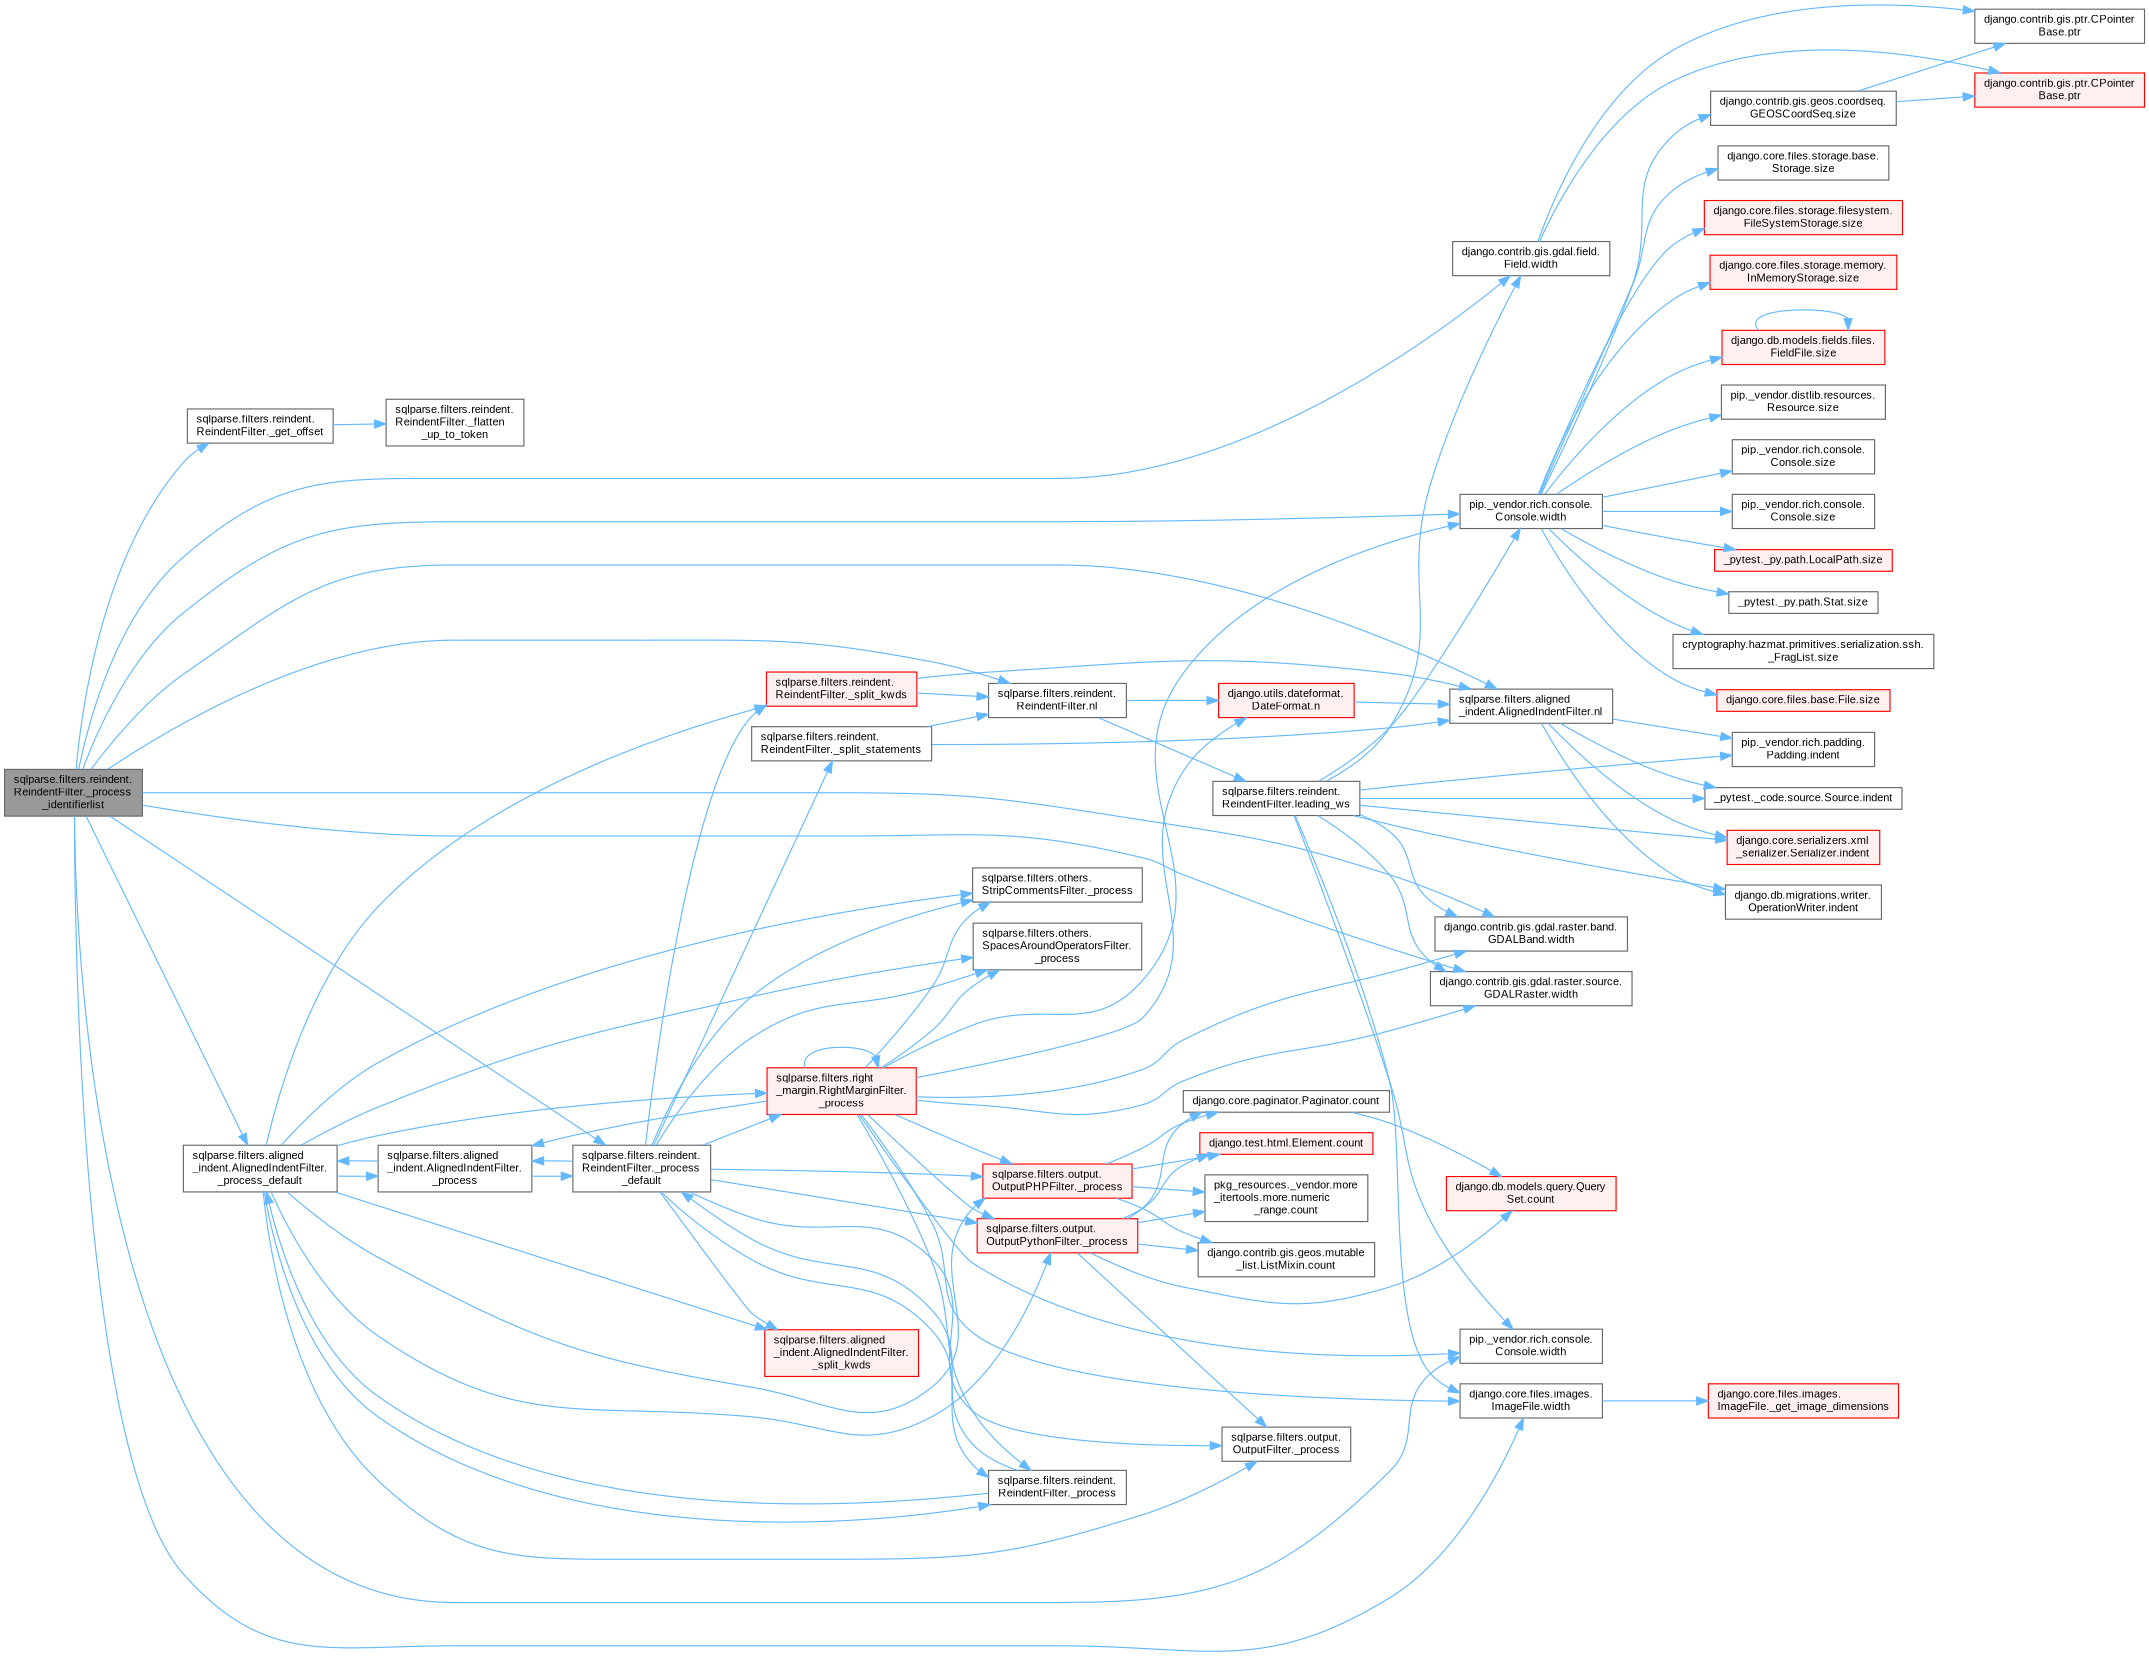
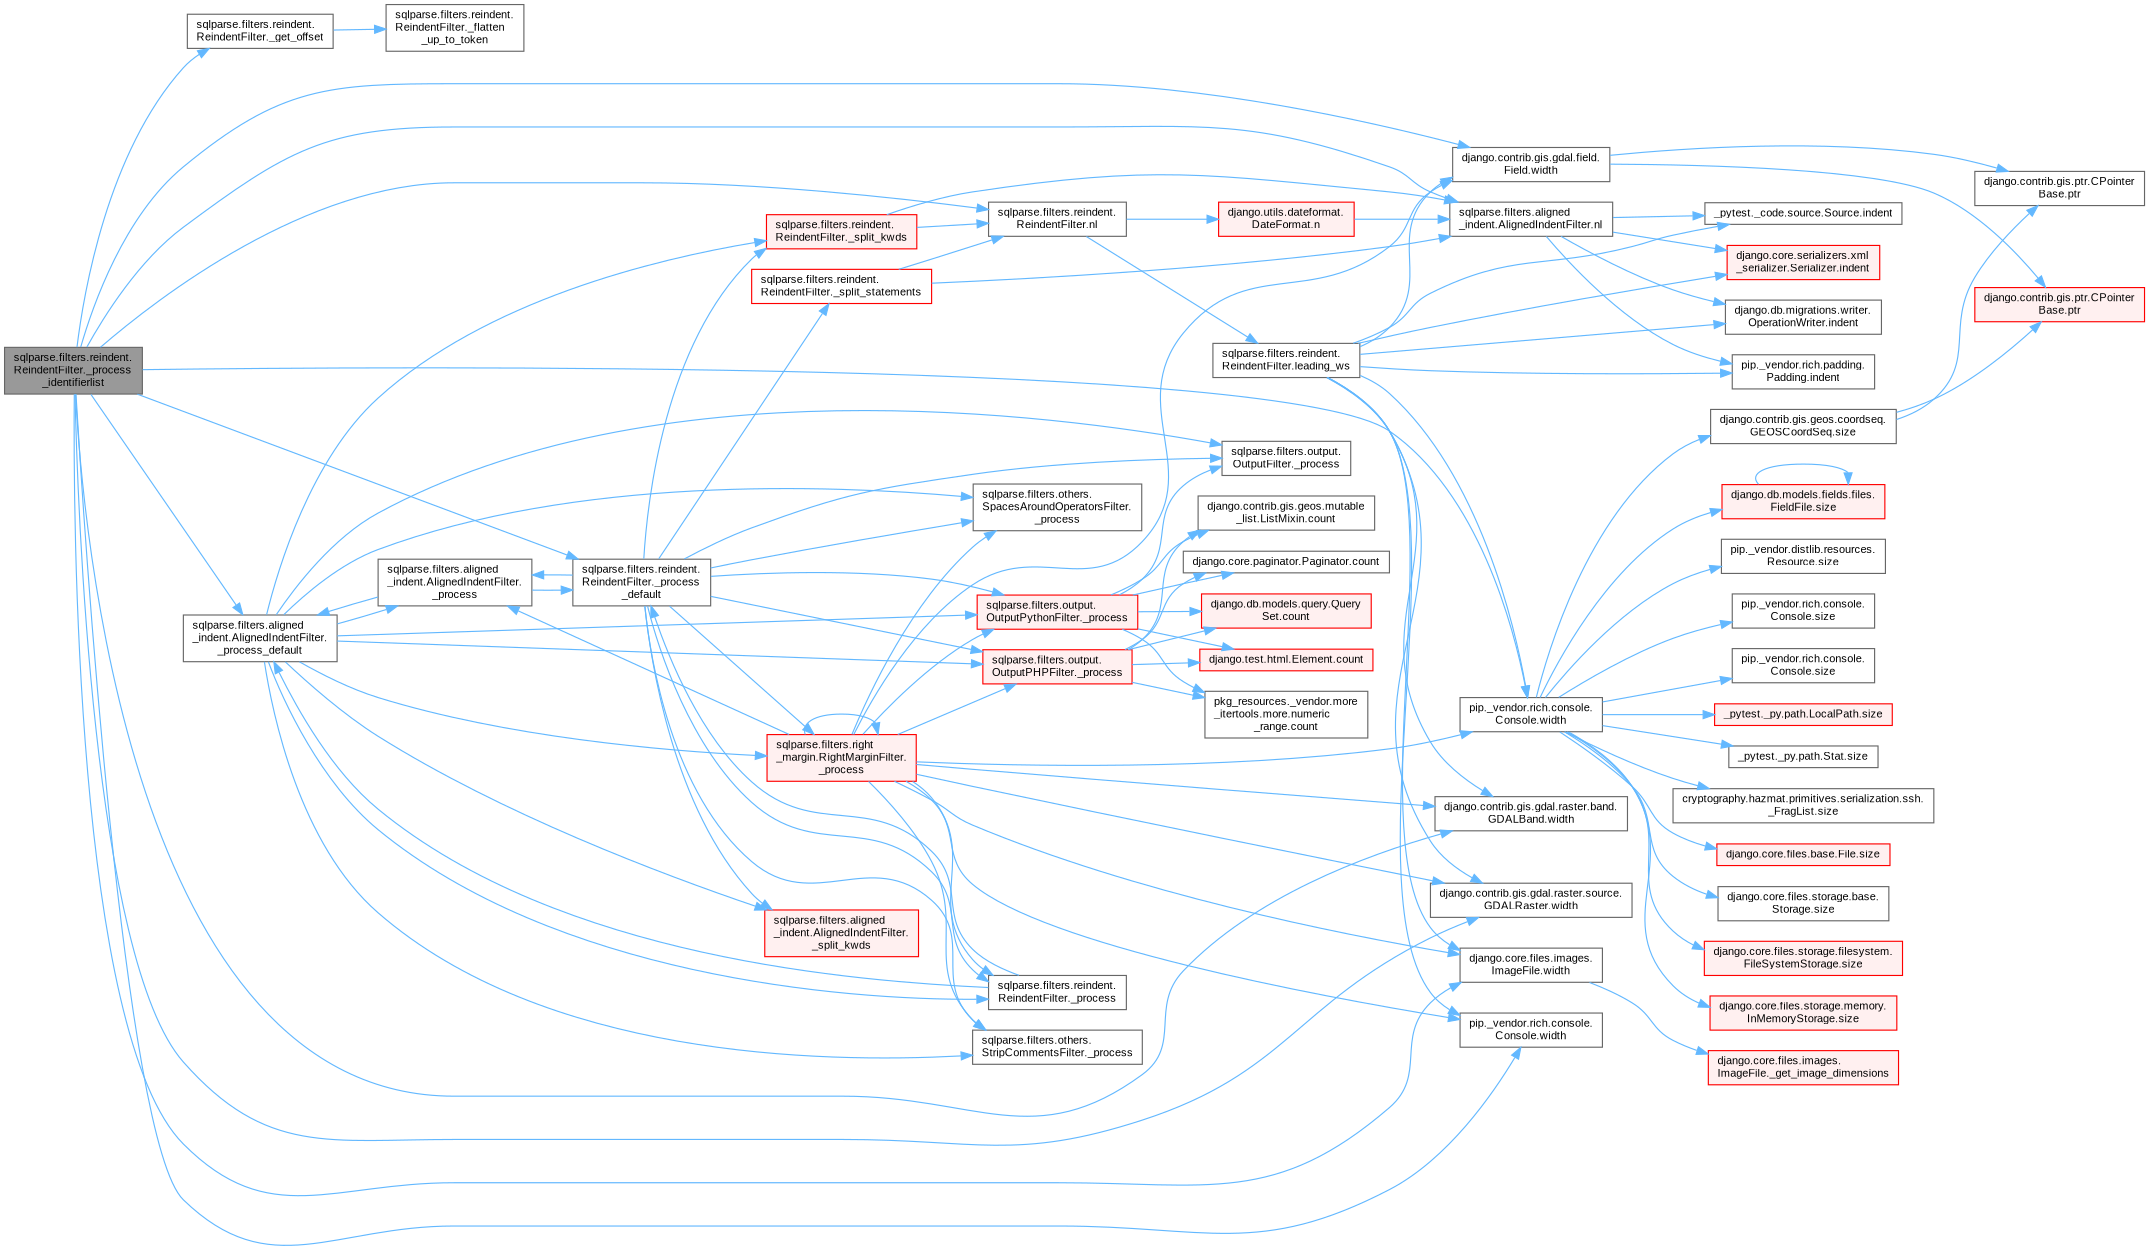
node "sqlparse.filters.reindent. ReindentFilter._split_statements": color grey40 -> red
edge "sqlparse.filters.right _margin.RightMarginFilter. _process" -> "django.utils.dateformat. DateFormat.n": now "sqlparse.filters.right _margin.RightMarginFilter. _process" -> "django.contrib.gis.gdal.field. Field.width"
edge "django.core.paginator.Paginator.count" -> "django.db.models.query.Query Set.count": now "sqlparse.filters.output. OutputPHPFilter._process" -> "django.db.models.query.Query Set.count"
